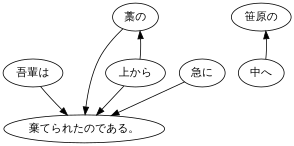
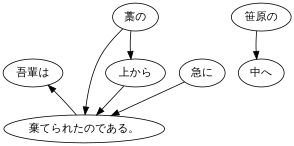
edge "上から" -> "藁の": reversed
edge "中へ" -> "笹原の": reversed
edge "吾輩は" -> "棄てられたのである。": reversed
